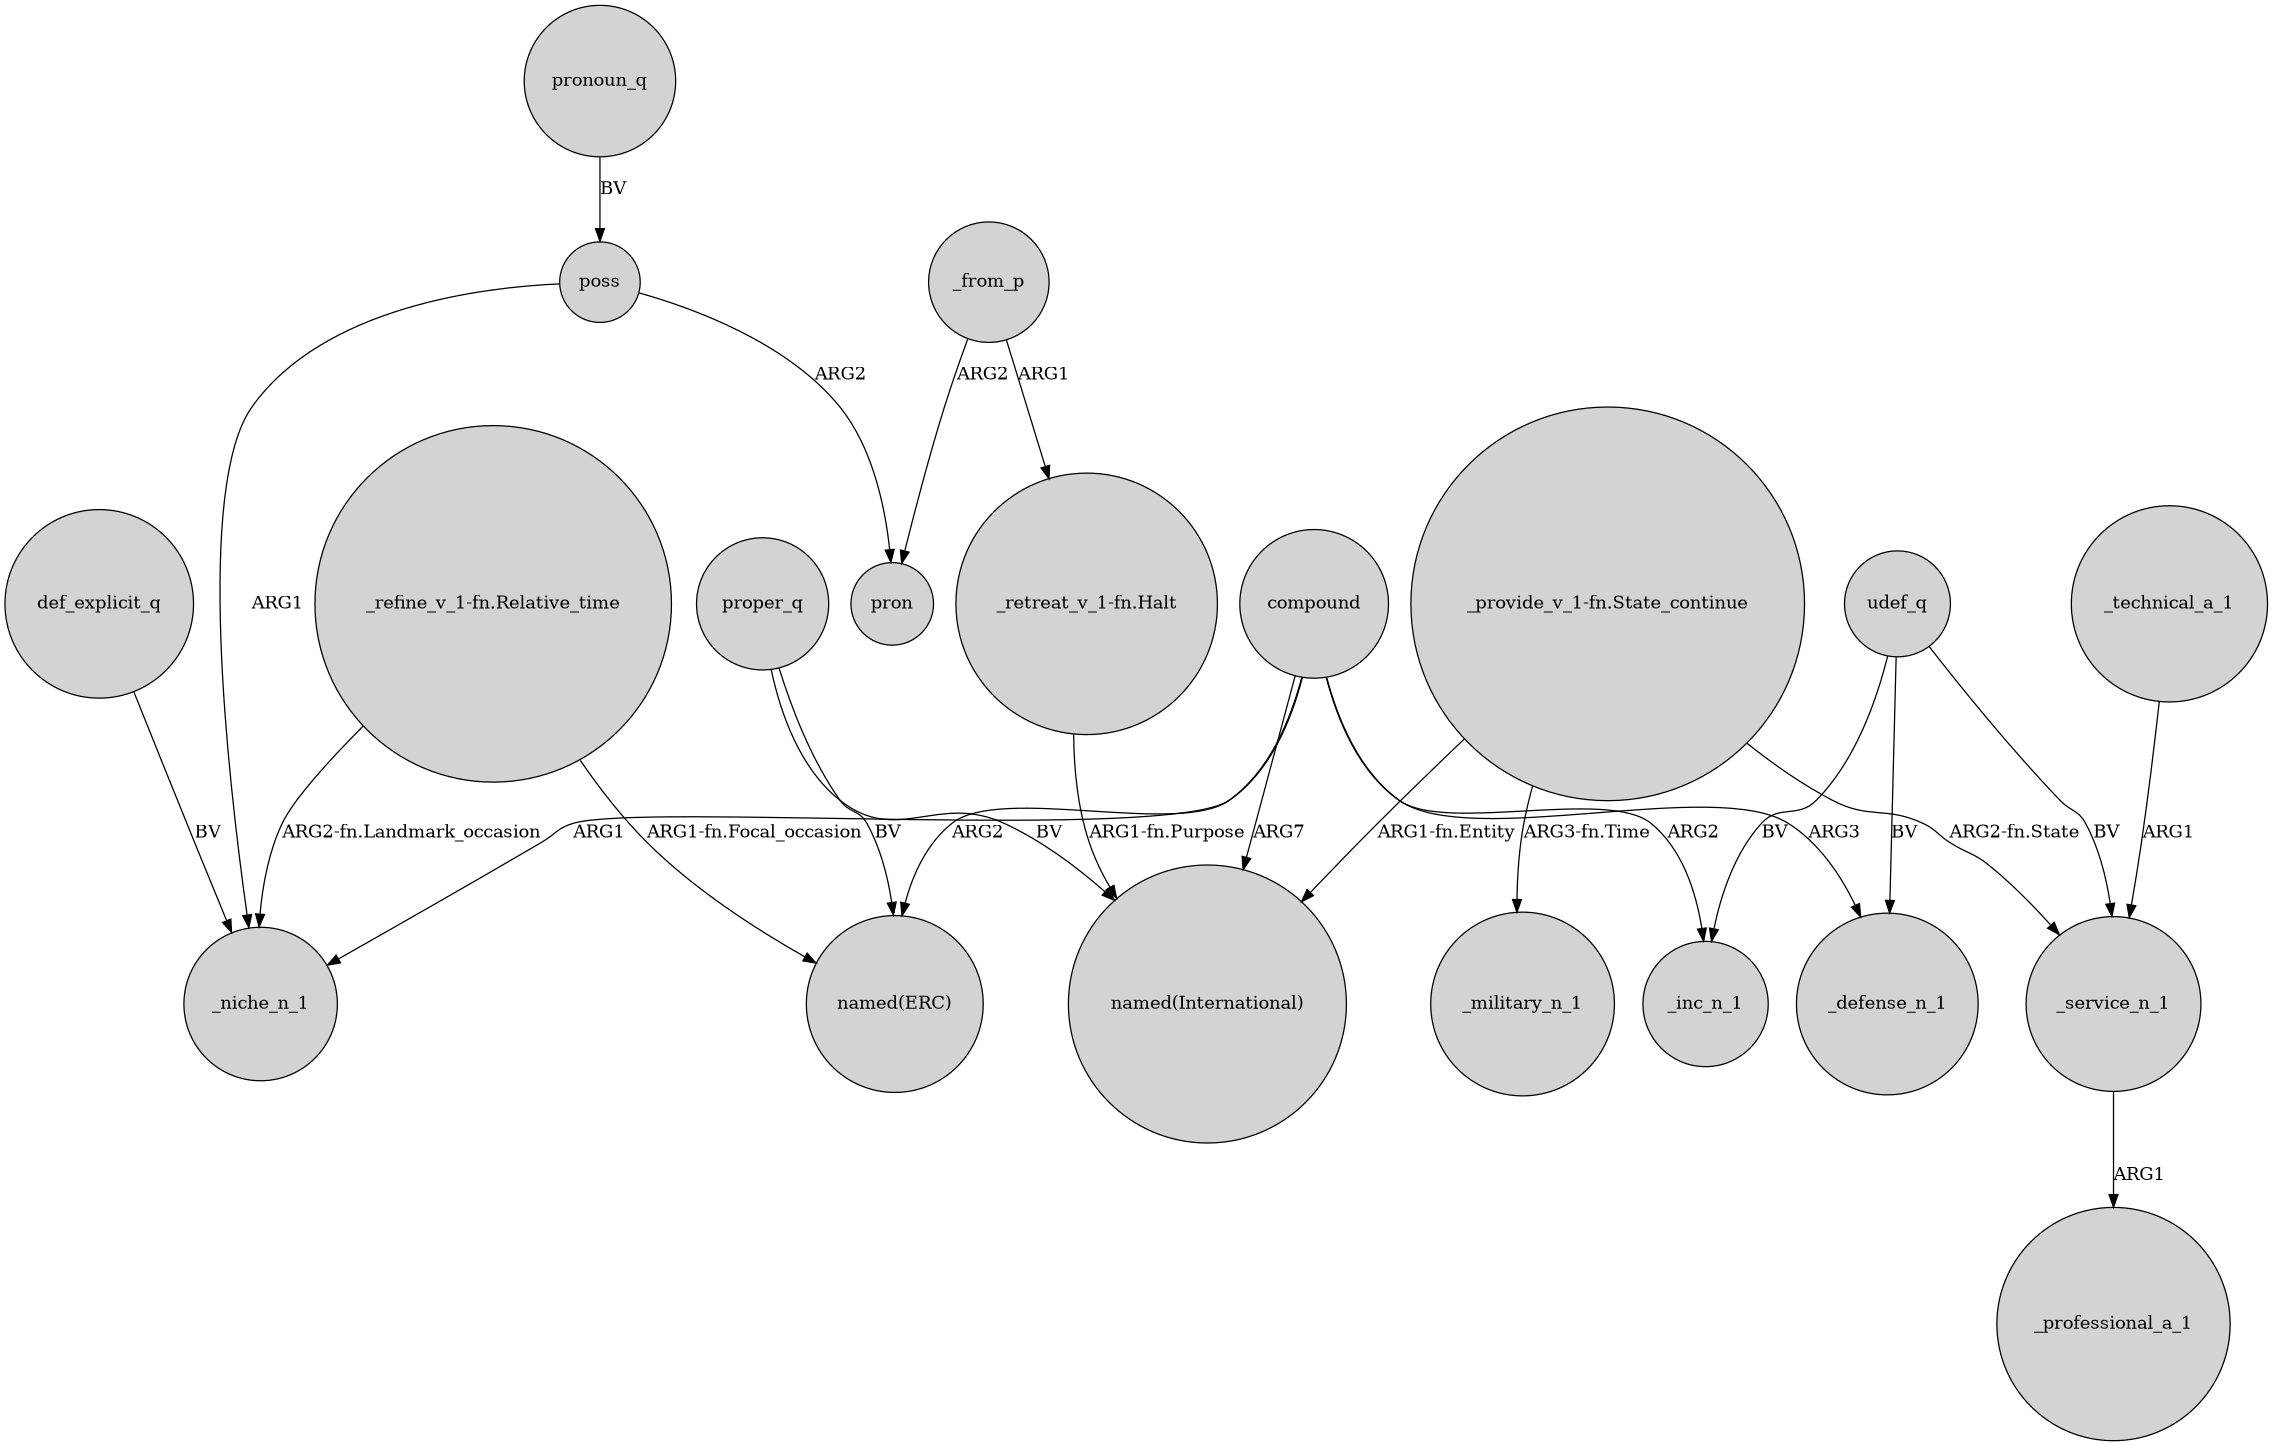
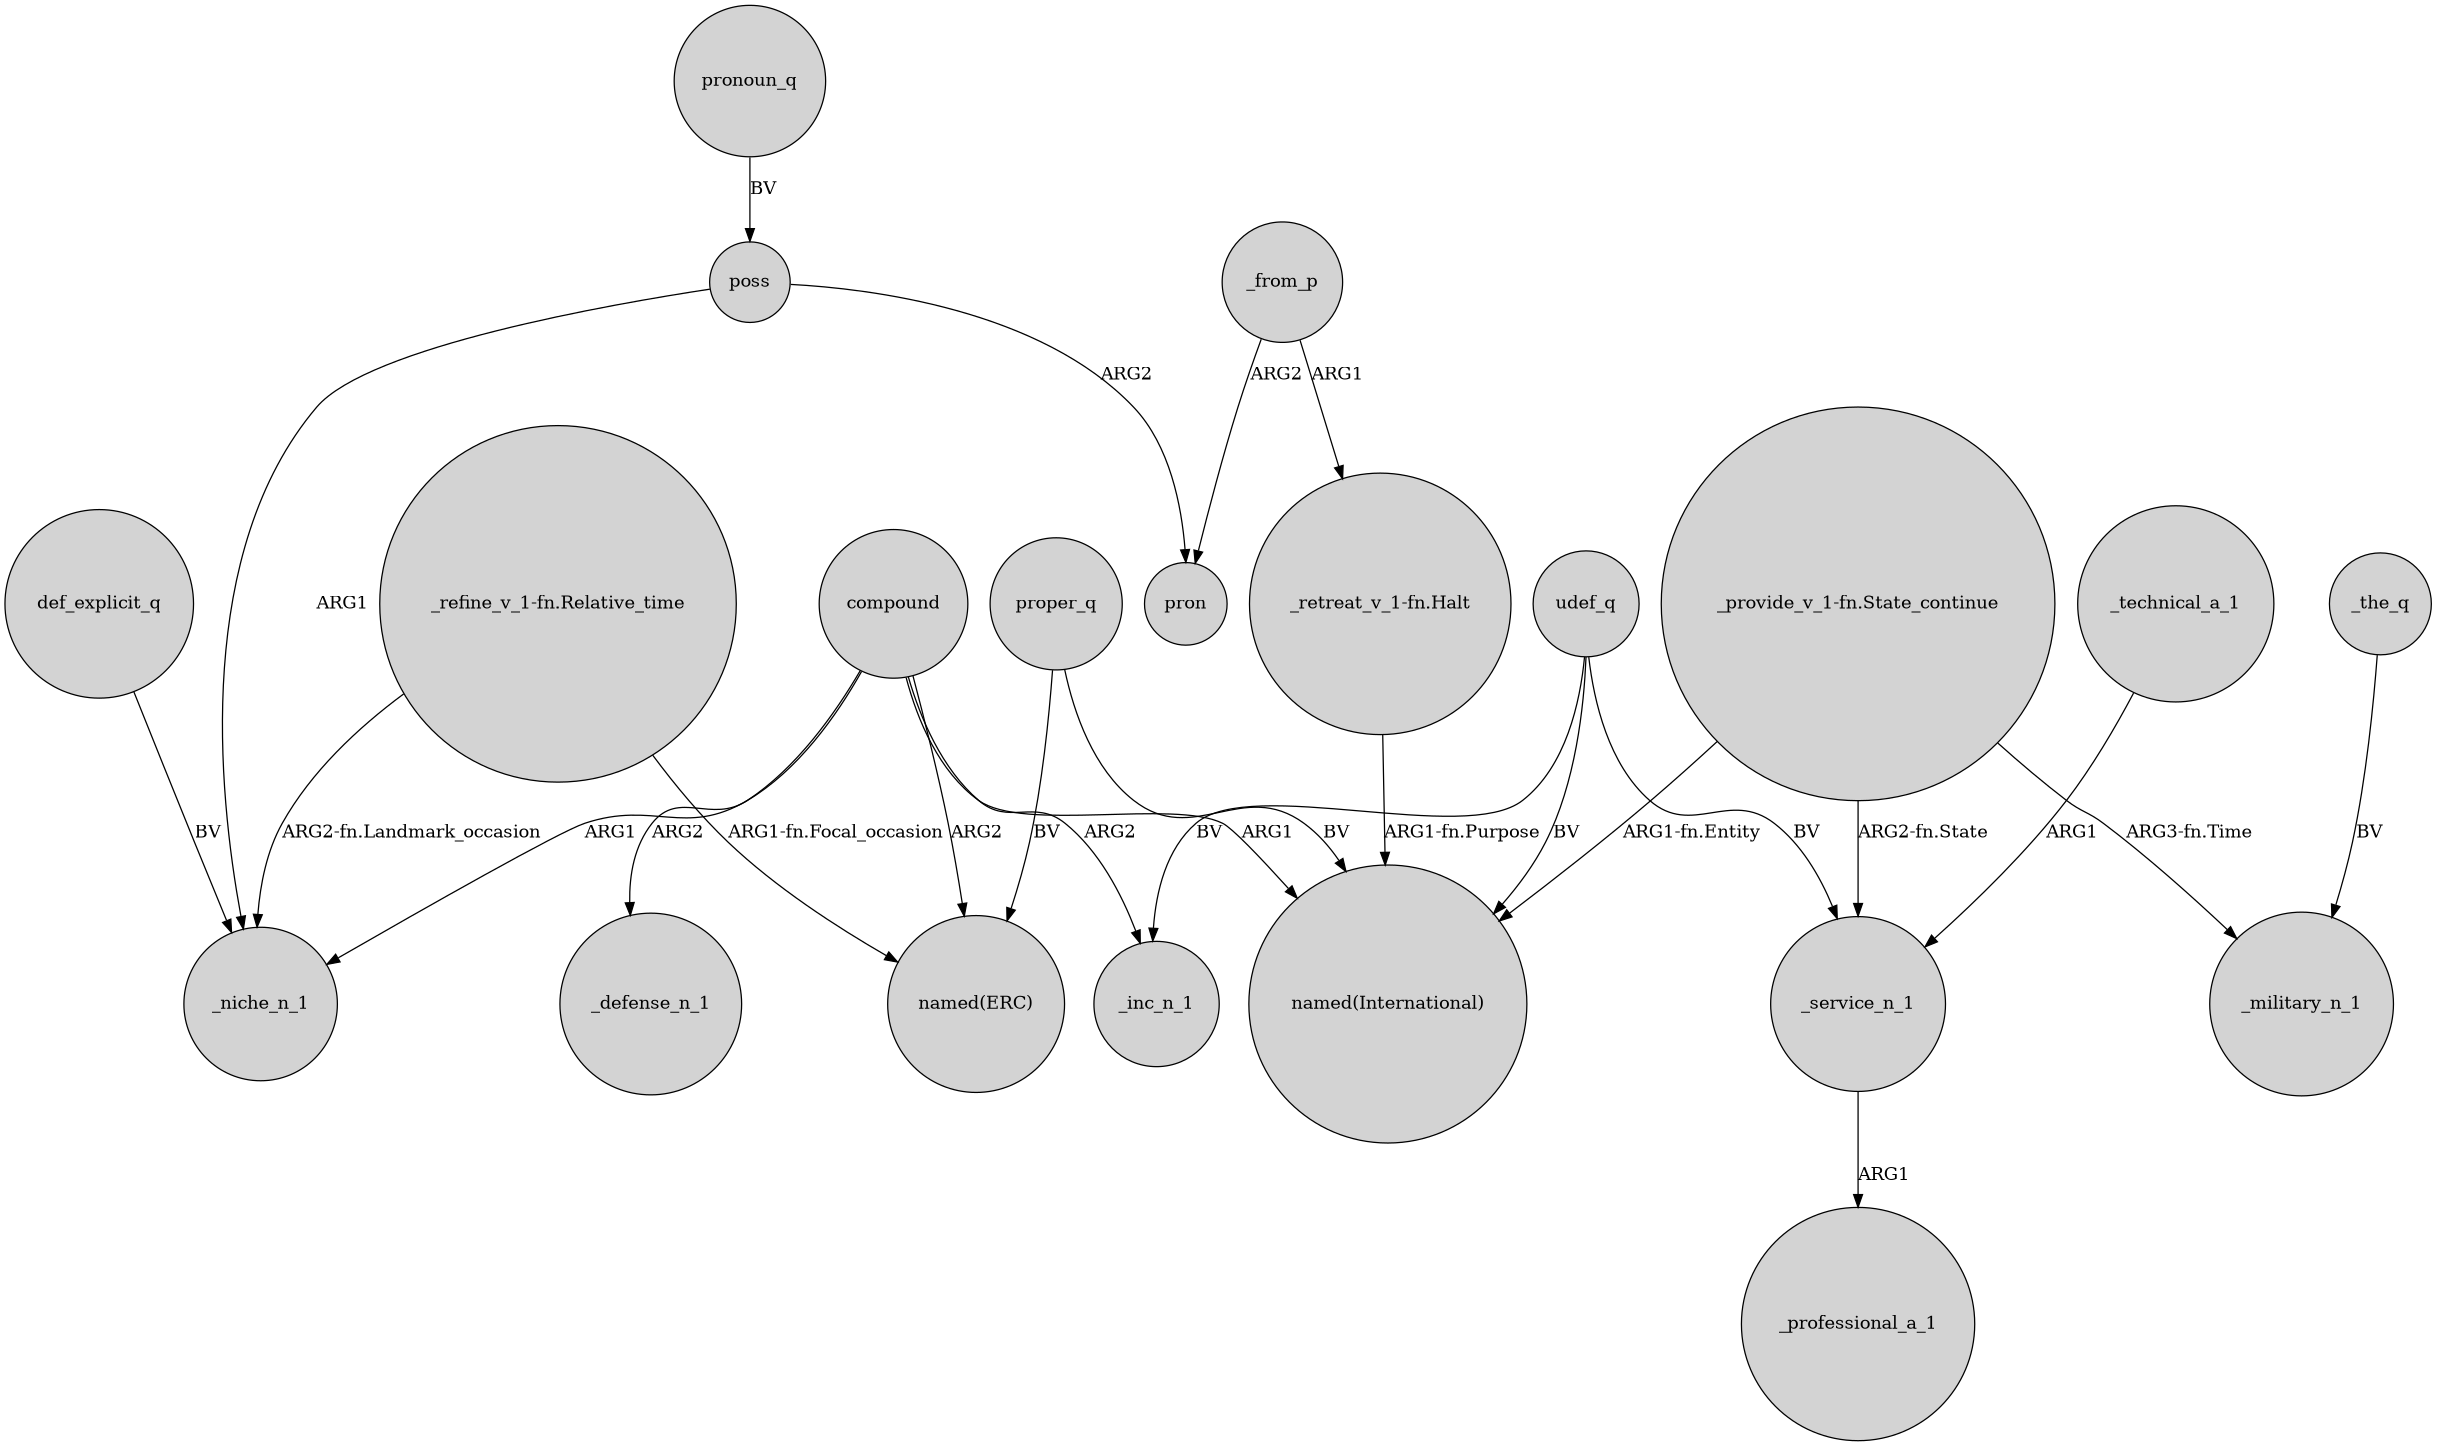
node "_the_q": added
edge "udef_q" -> "_defense_n_1": now "udef_q" -> "named(International)"
edge "compound" -> "named(International)": label "ARG7" -> "ARG1"
edge "compound" -> "_defense_n_1": label "ARG3" -> "ARG2"
